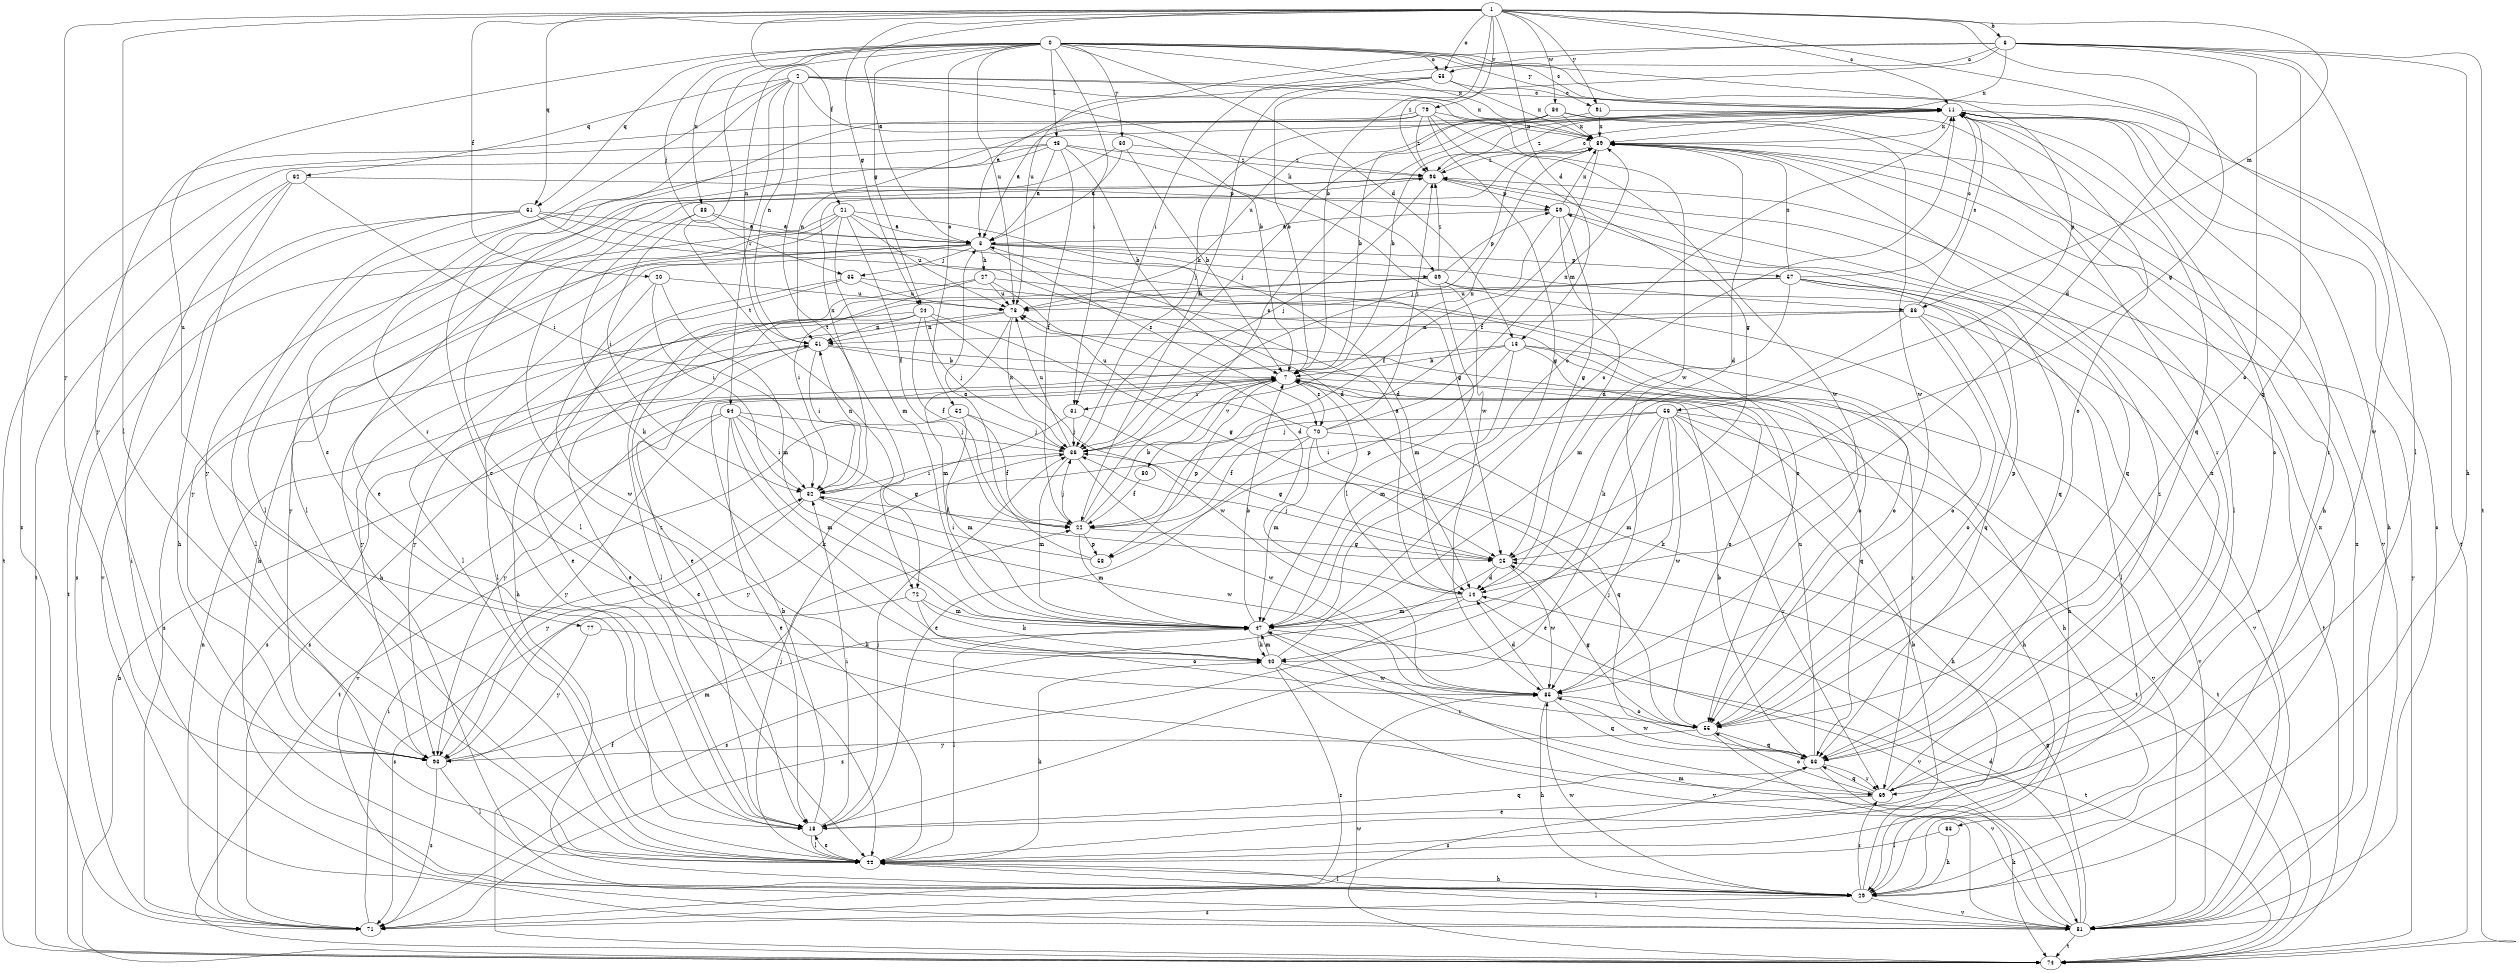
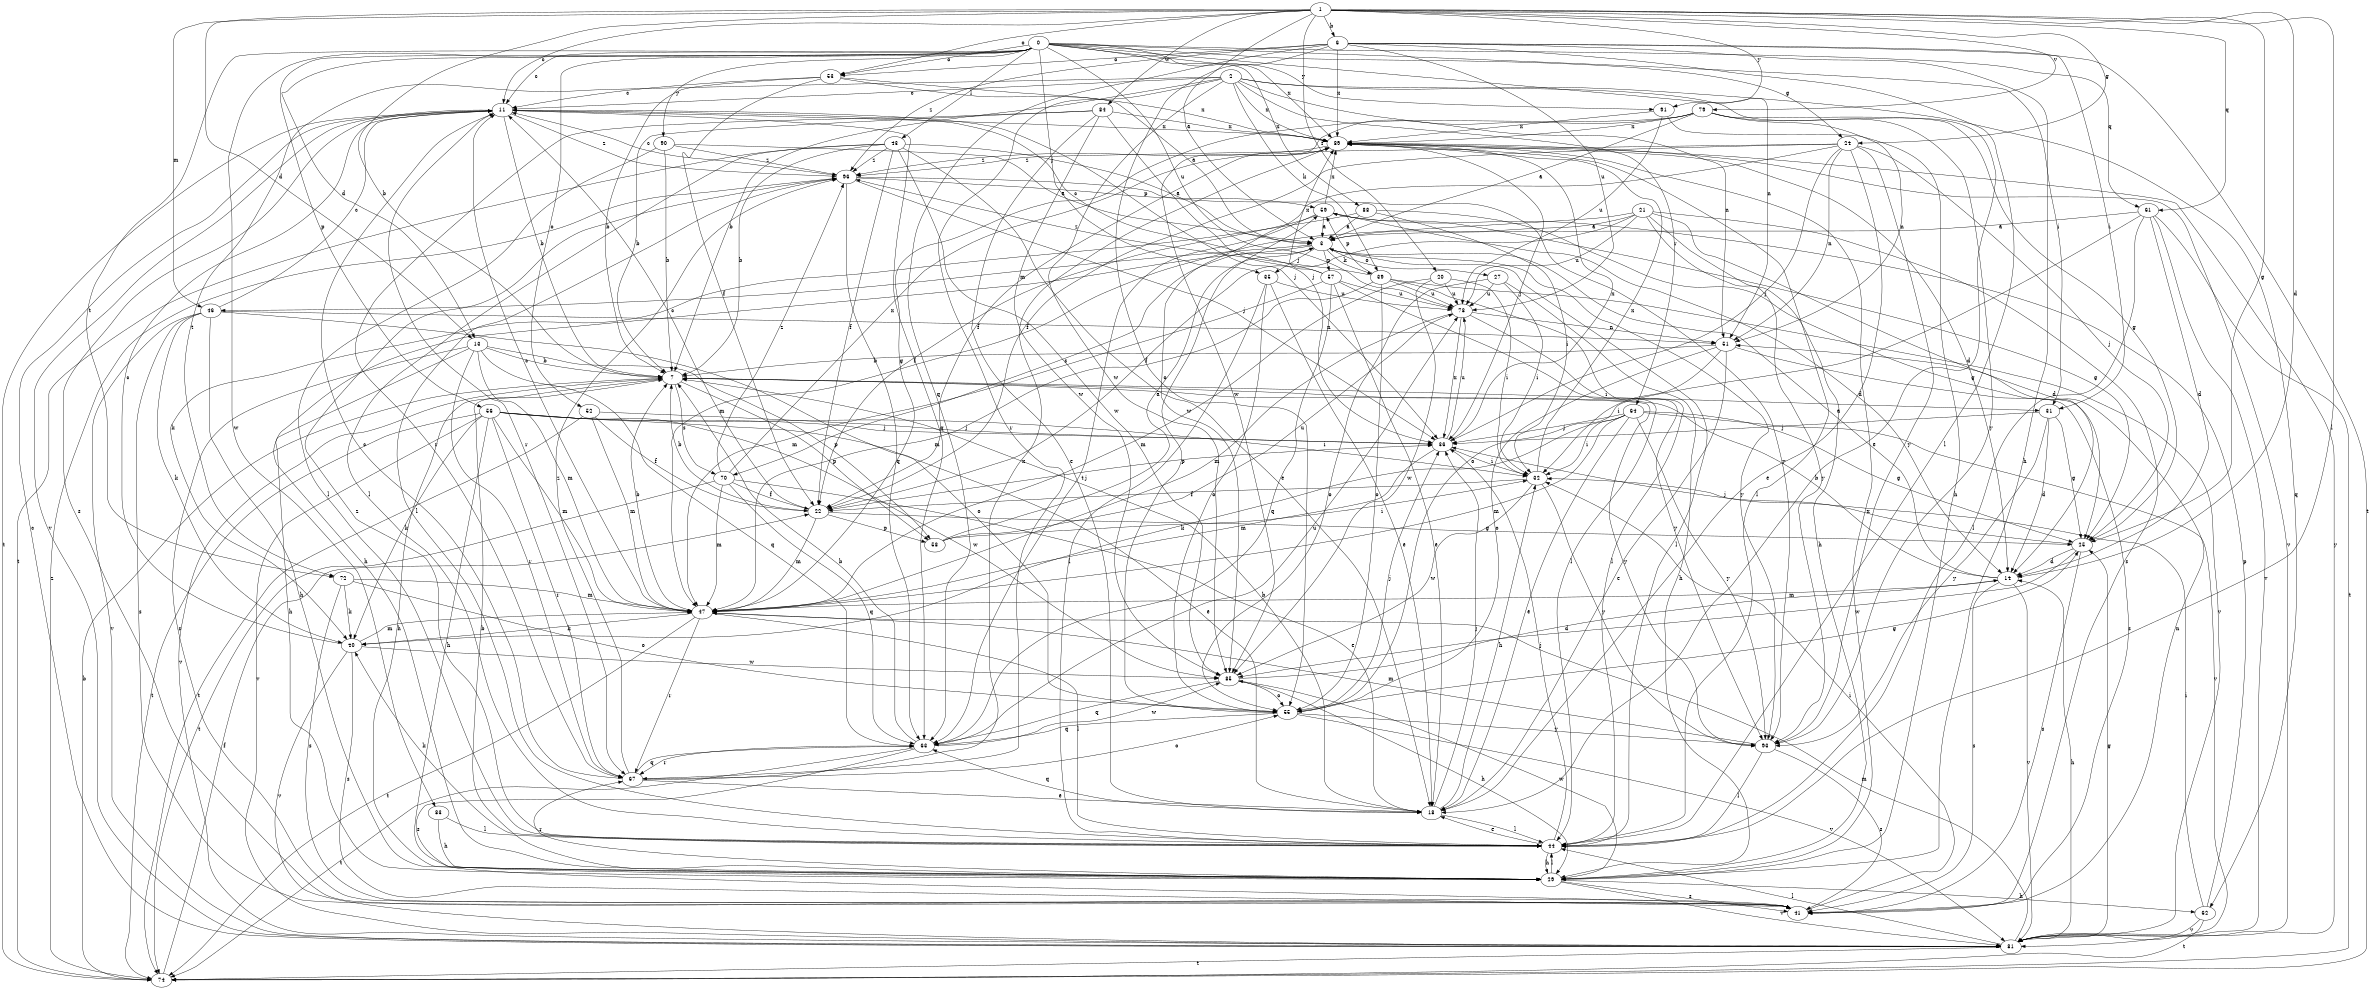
edge "1" -> "21": removed, label "f"
edge "1" -> "93": removed, label "y"
edge "79" -> "96": now "24" -> "96"
node "30": label "30" -> "90"
edge "3" -> "27": label "h" -> "o"
node "86": label "86" -> "46"
edge "70" -> "78": now "58" -> "78"
edge "32" -> "51": removed, label "n"
edge "24" -> "25": label "g" -> "j"
edge "27" -> "14": now "31" -> "14"
edge "11" -> "55": removed, label "o"
node "80": removed
edge "14" -> "7": label "l" -> "b"
edge "59" -> "63": label "q" -> "t"
edge "57" -> "74": removed, label "t"
edge "11" -> "81": label "h" -> "v"
edge "81" -> "89": label "x" -> "y"
edge "62" -> "81": label "i" -> "v"
edge "74" -> "96": label "y" -> "z"
edge "36" -> "85": removed, label "w"
node "77": removed
edge "18" -> "32": label "i" -> "h"
edge "81" -> "14": label "d" -> "h"
node "69": label "69" -> "67"
edge "63" -> "74": label "k" -> "t"
edge "62" -> "29": reversed
node "71": label "71" -> "41"
edge "74" -> "85": removed, label "w"
